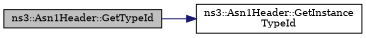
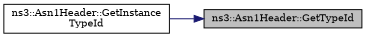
edge "ns3::Asn1Header::GetTypeId" -> "ns3::Asn1Header::GetInstance TypeId": reversed
